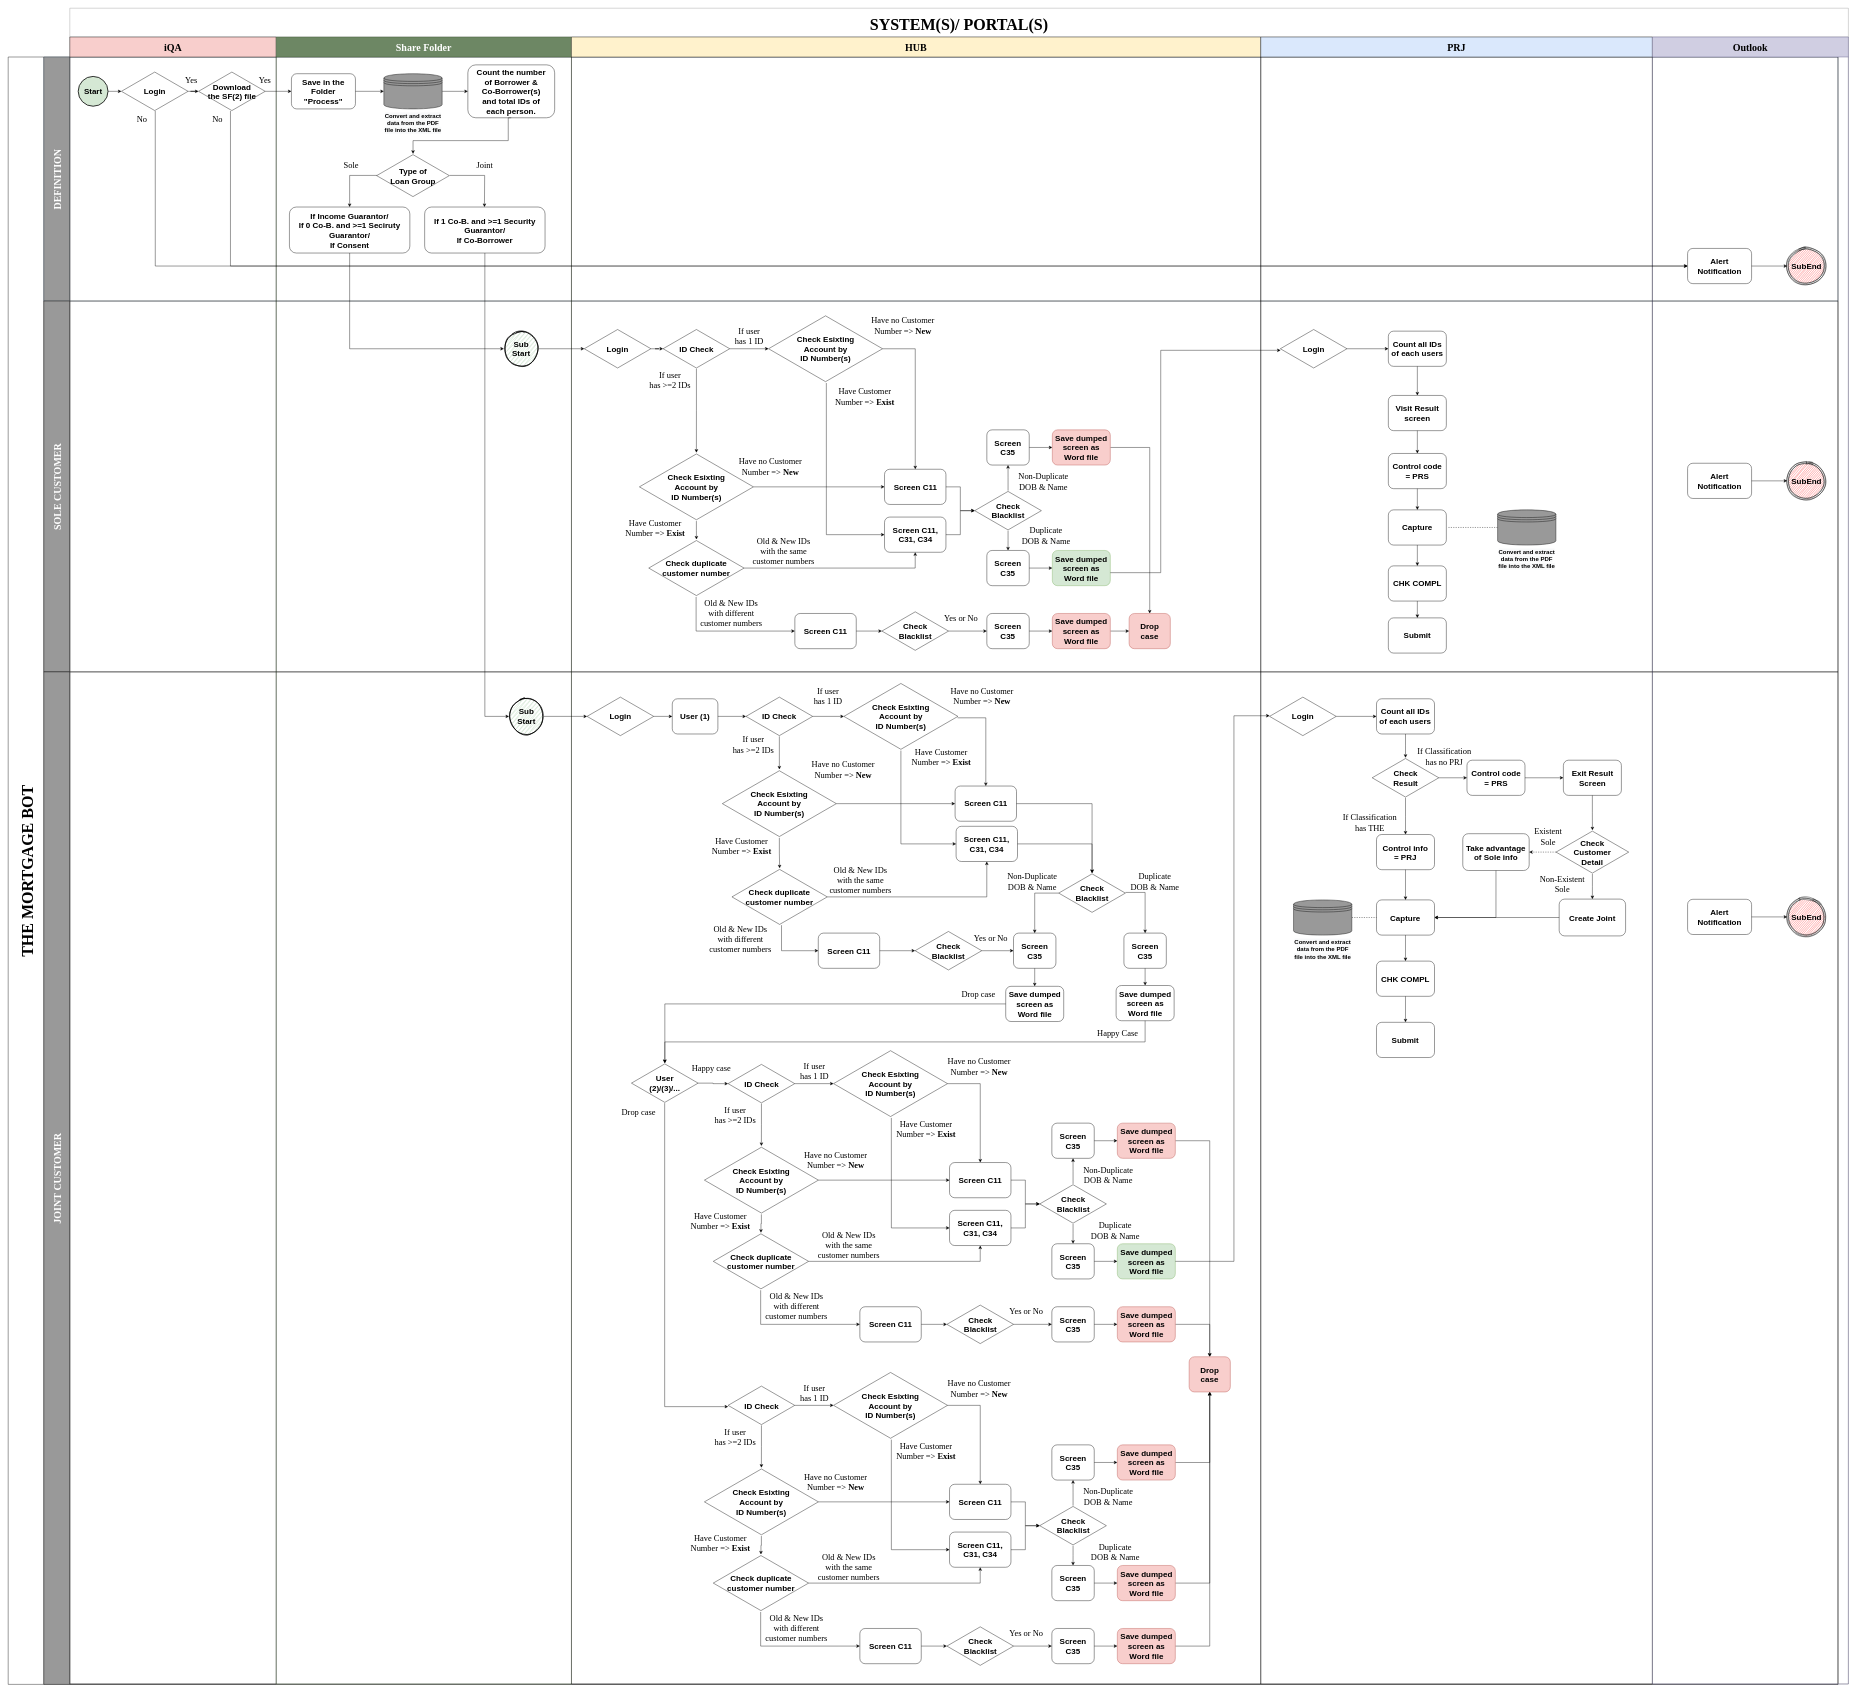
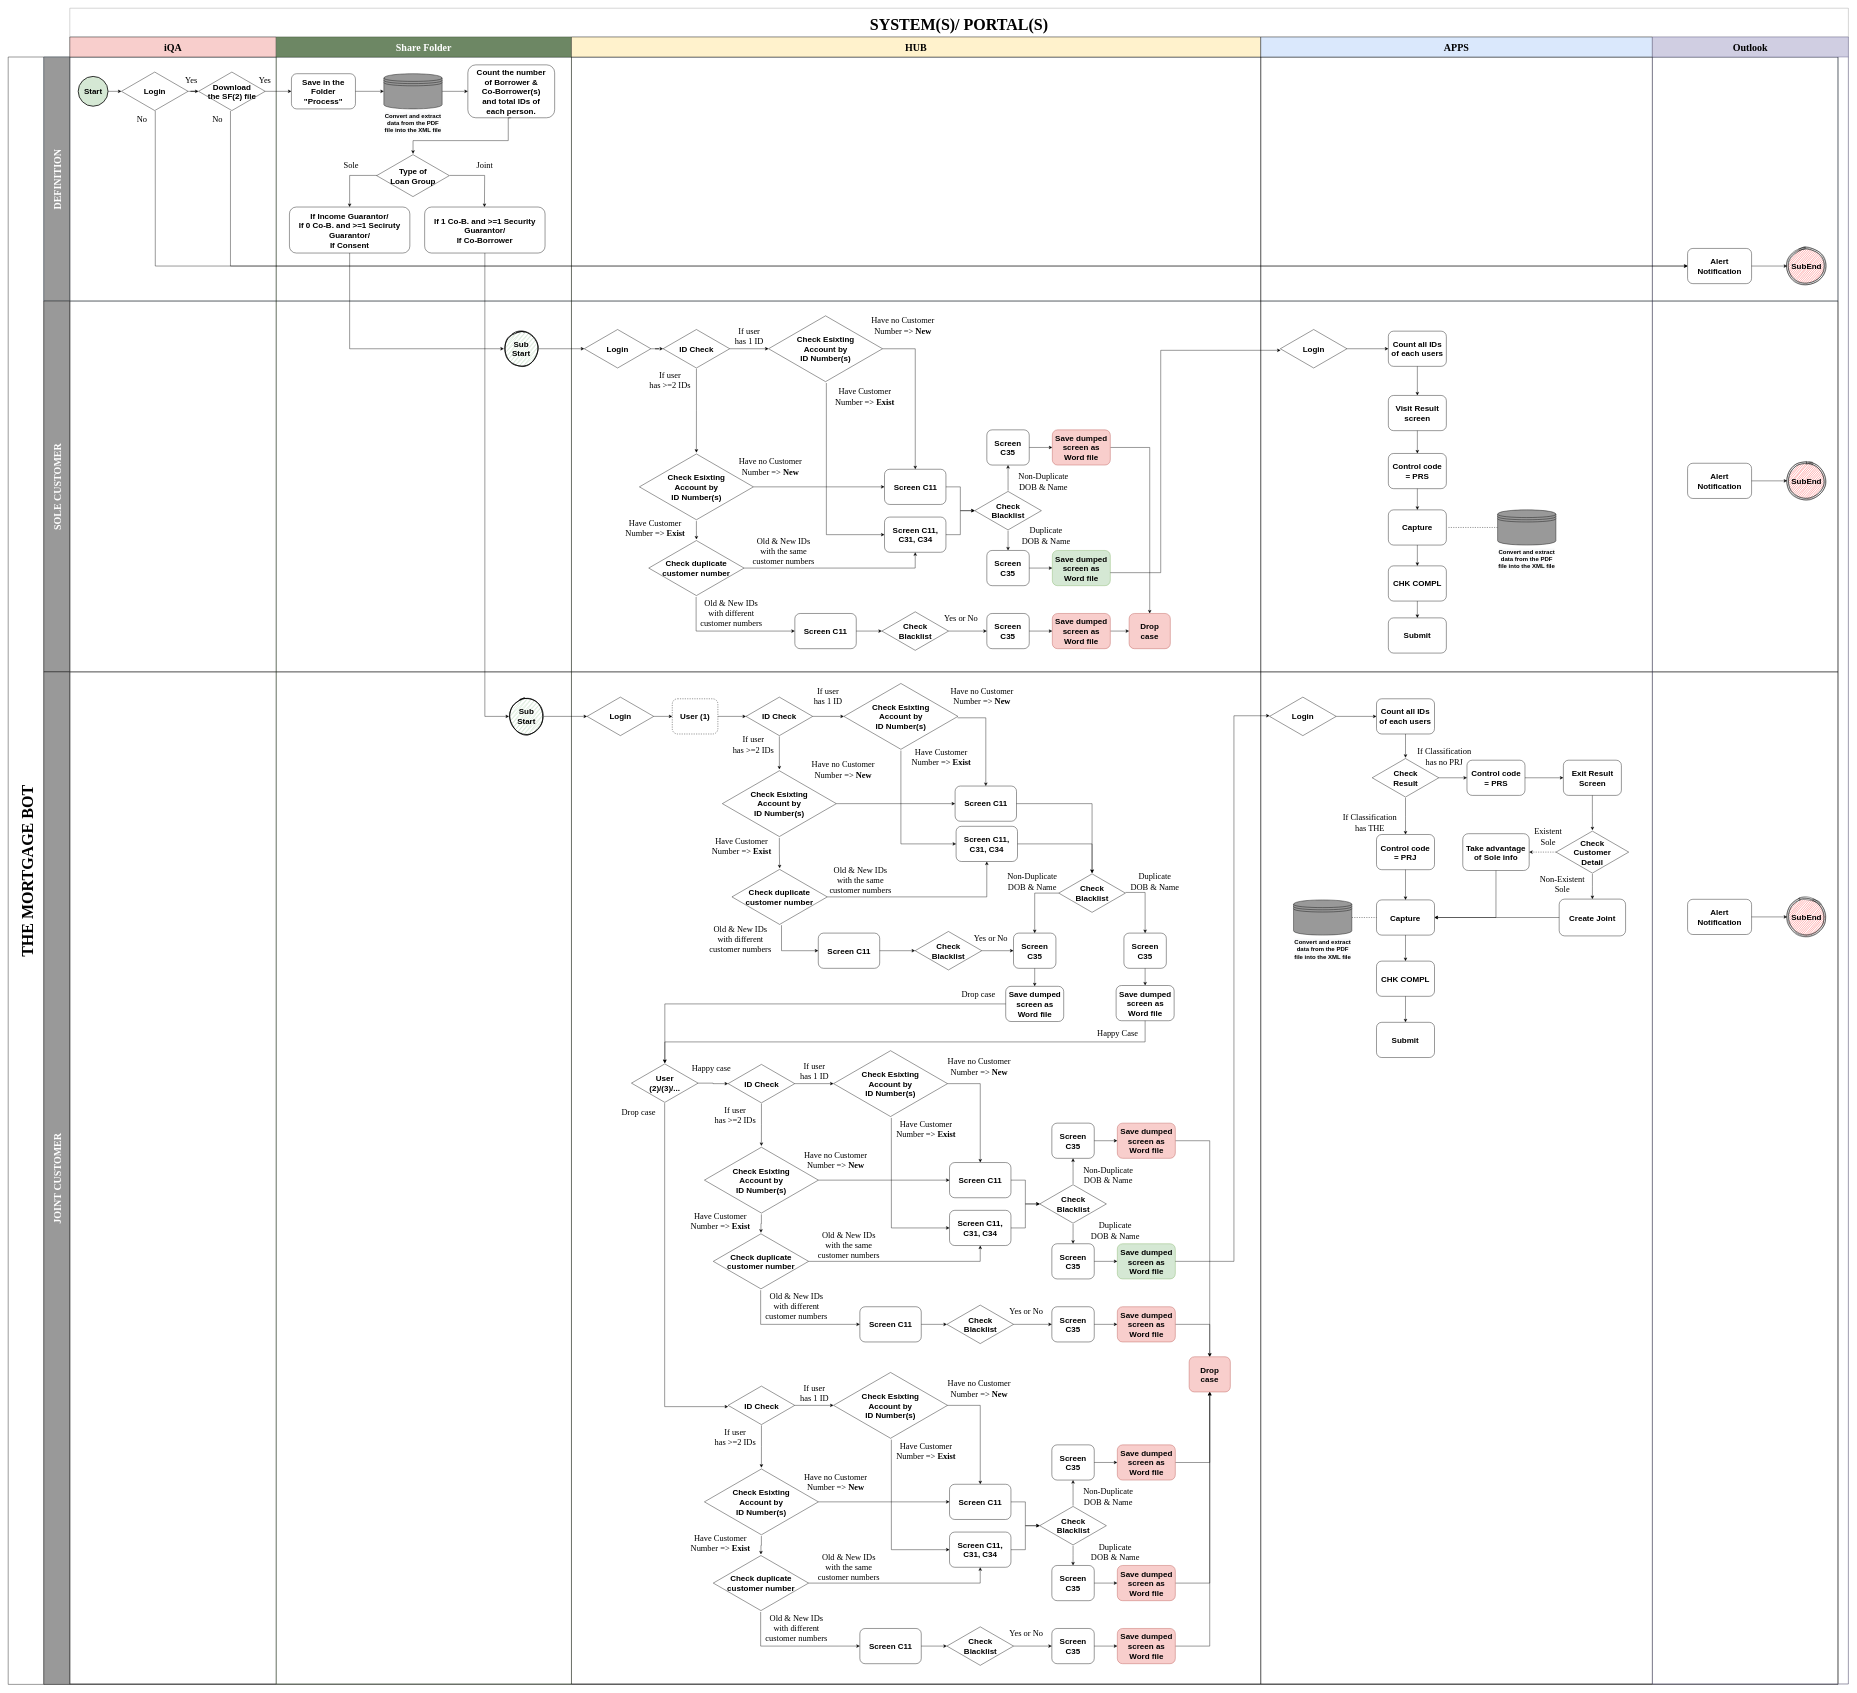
node "PRJ": label "PRJ" -> "APPS"
node "User (1)": style solid -> dashed
node "Control info = PRJ": label "Control info = PRJ" -> "Control code = PRJ"
